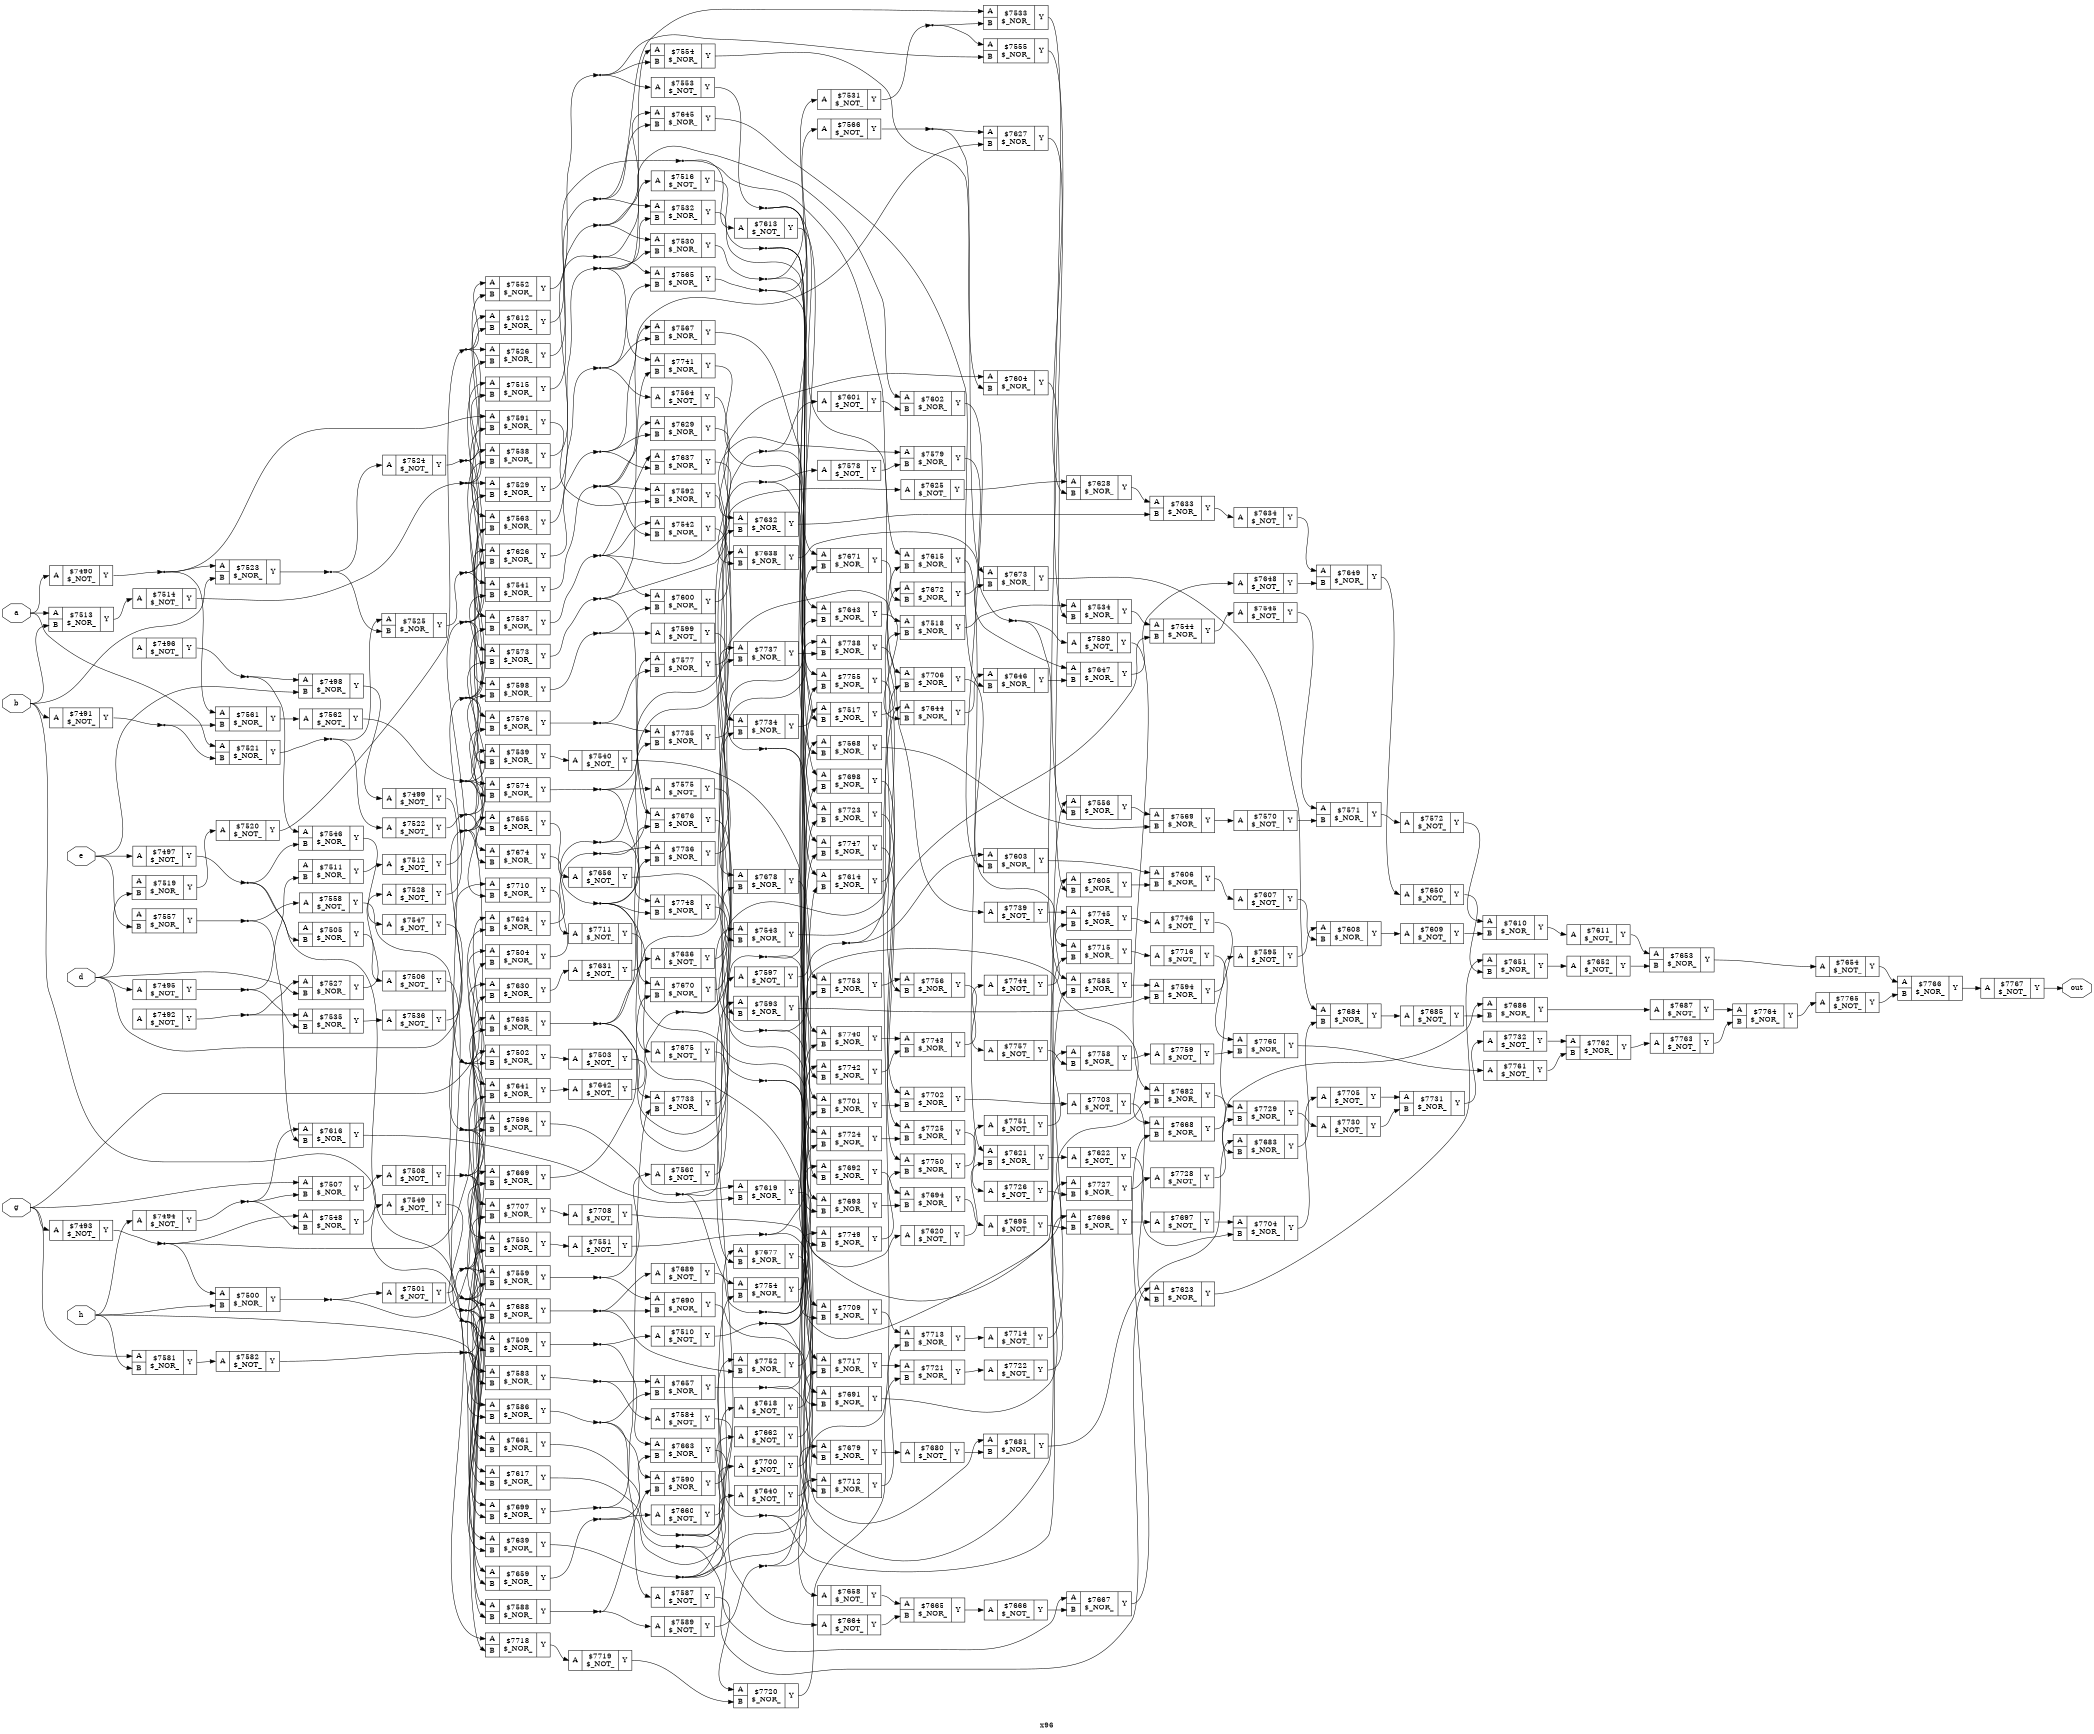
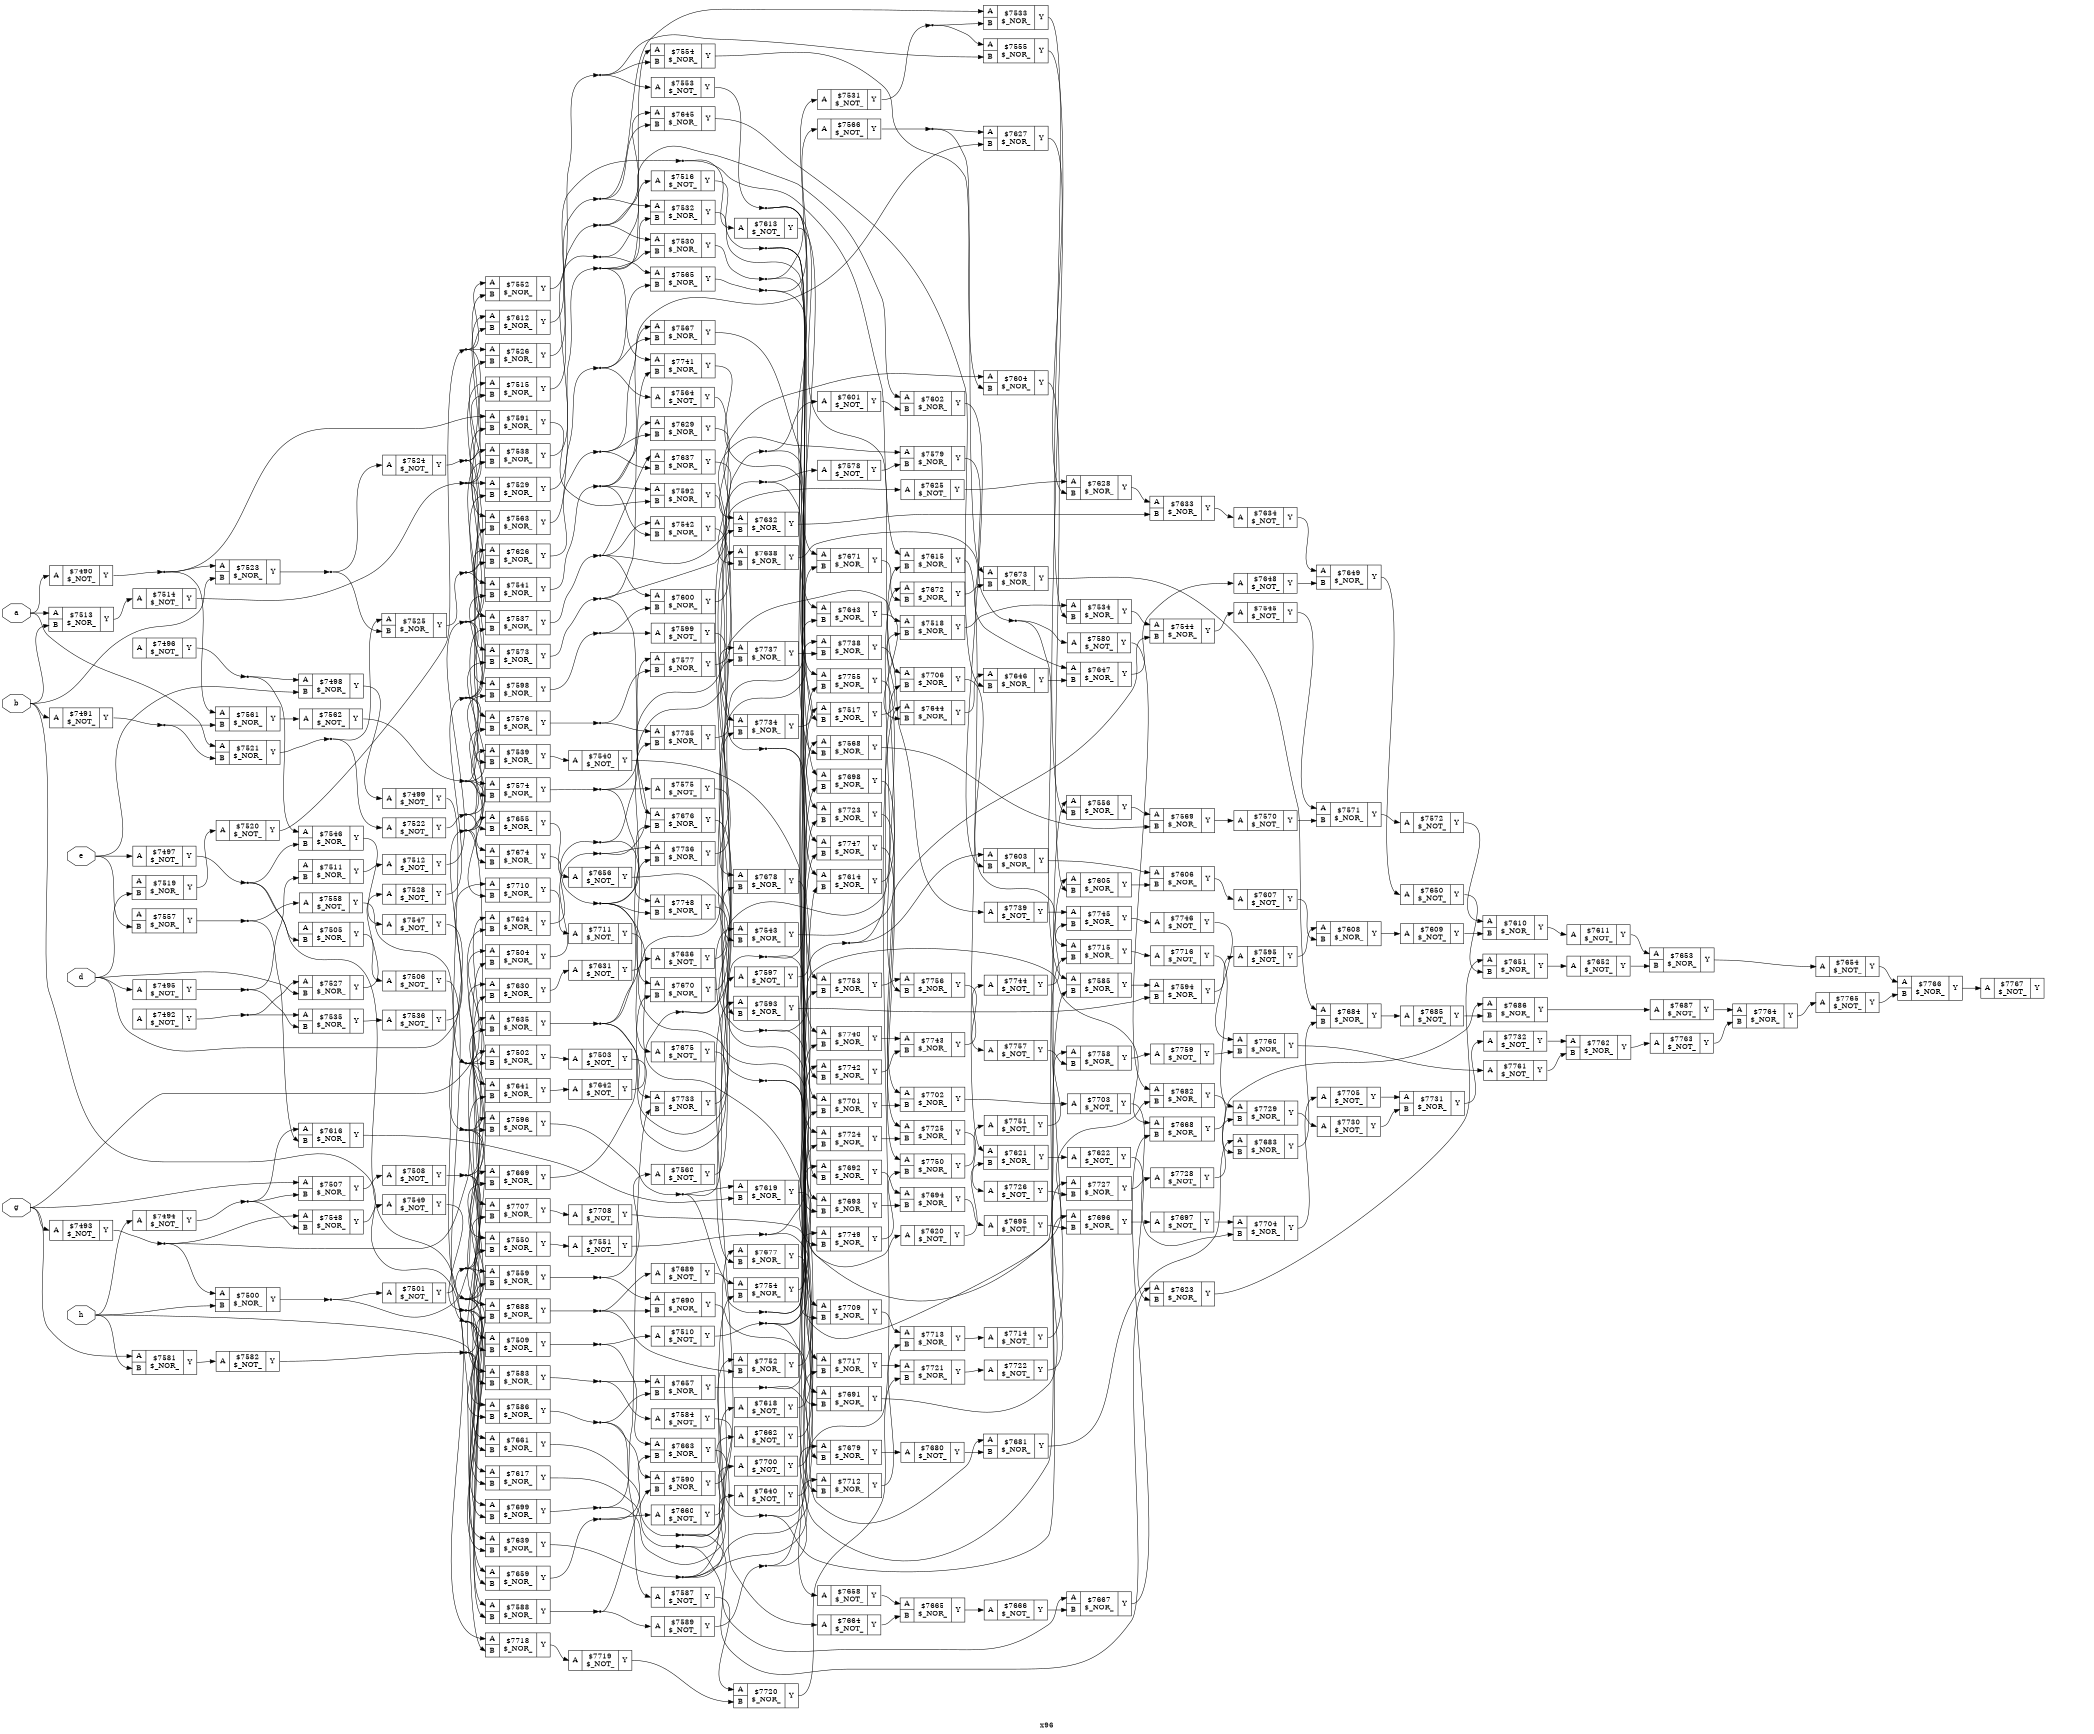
node "out": removed
